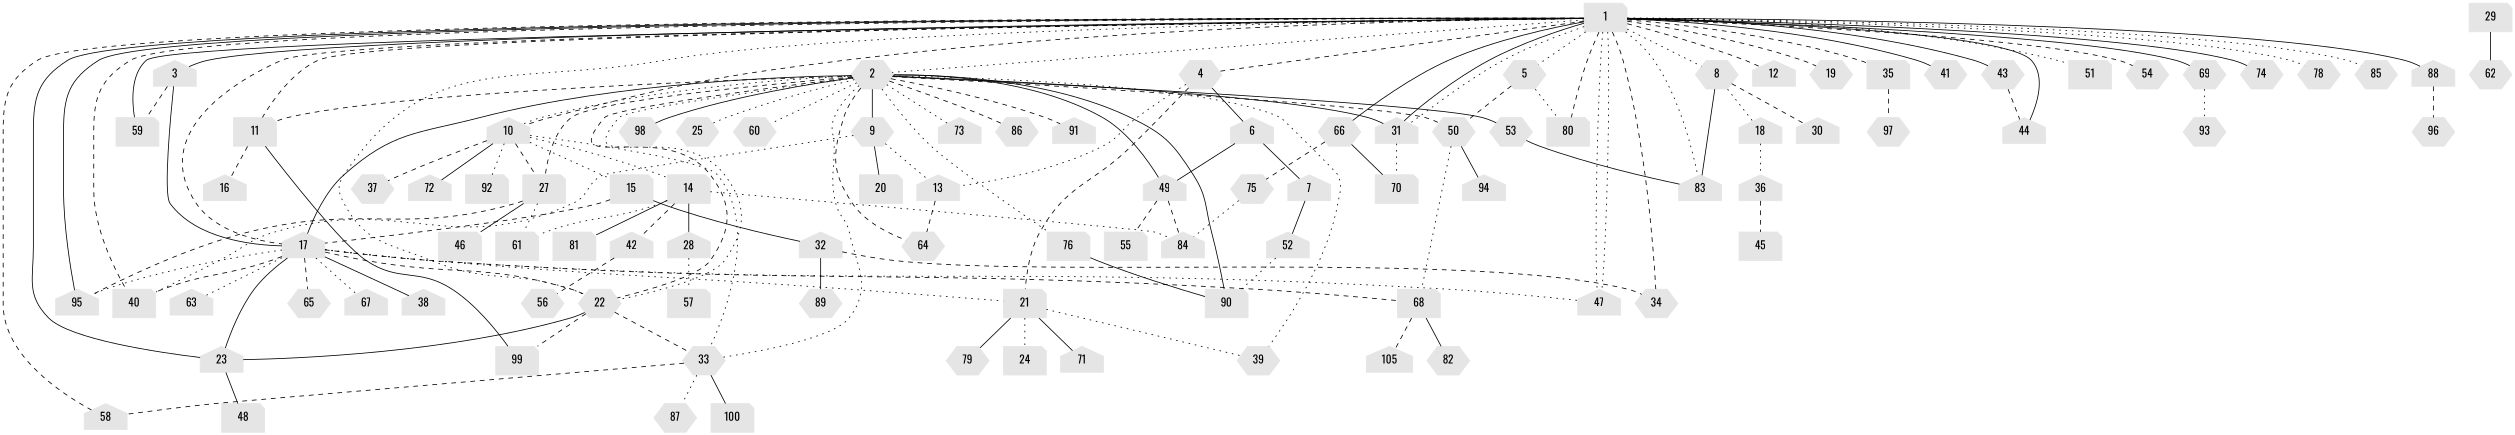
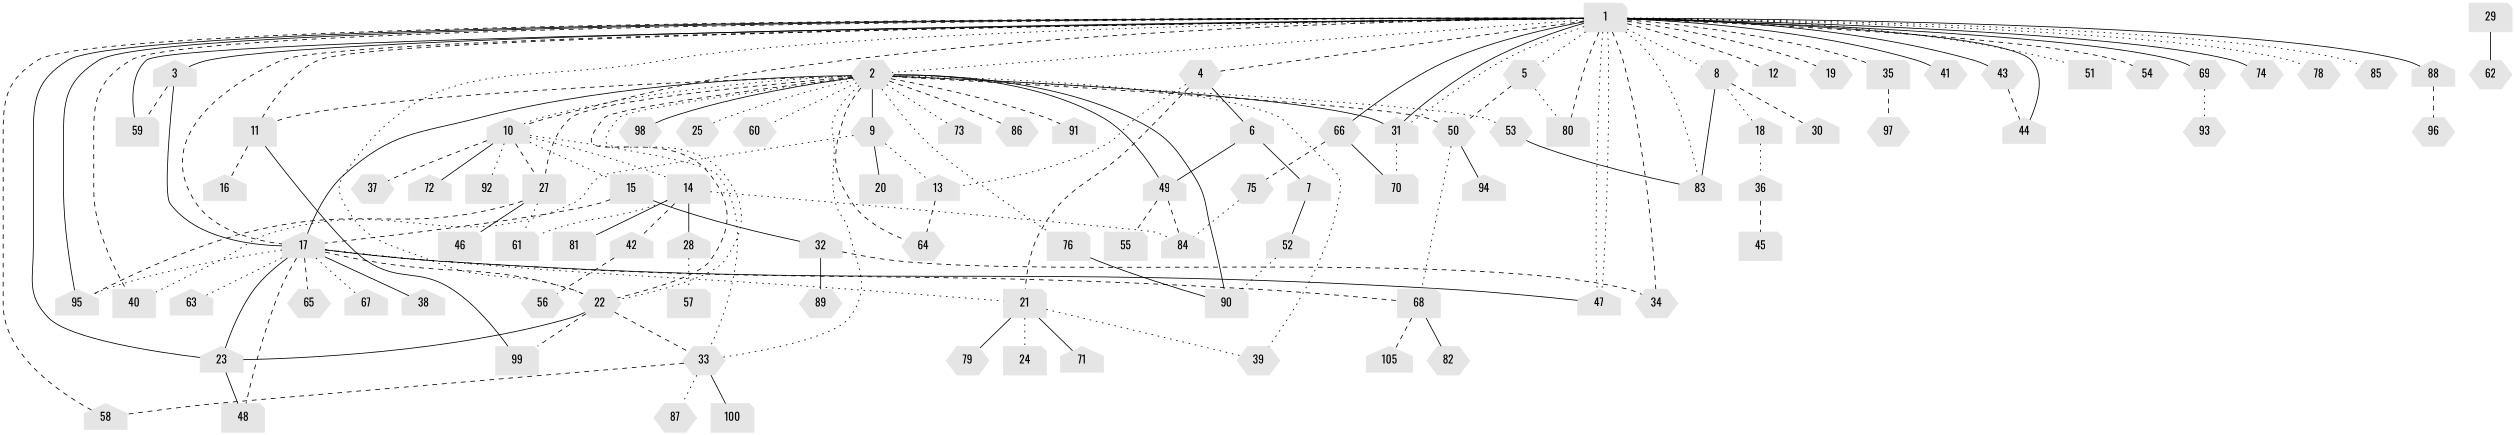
edge "2" -- "53": style solid -> dotted
edge "17" -- "40": now "17" -- "48"
edge "17" -- "47": style dotted -> solid
